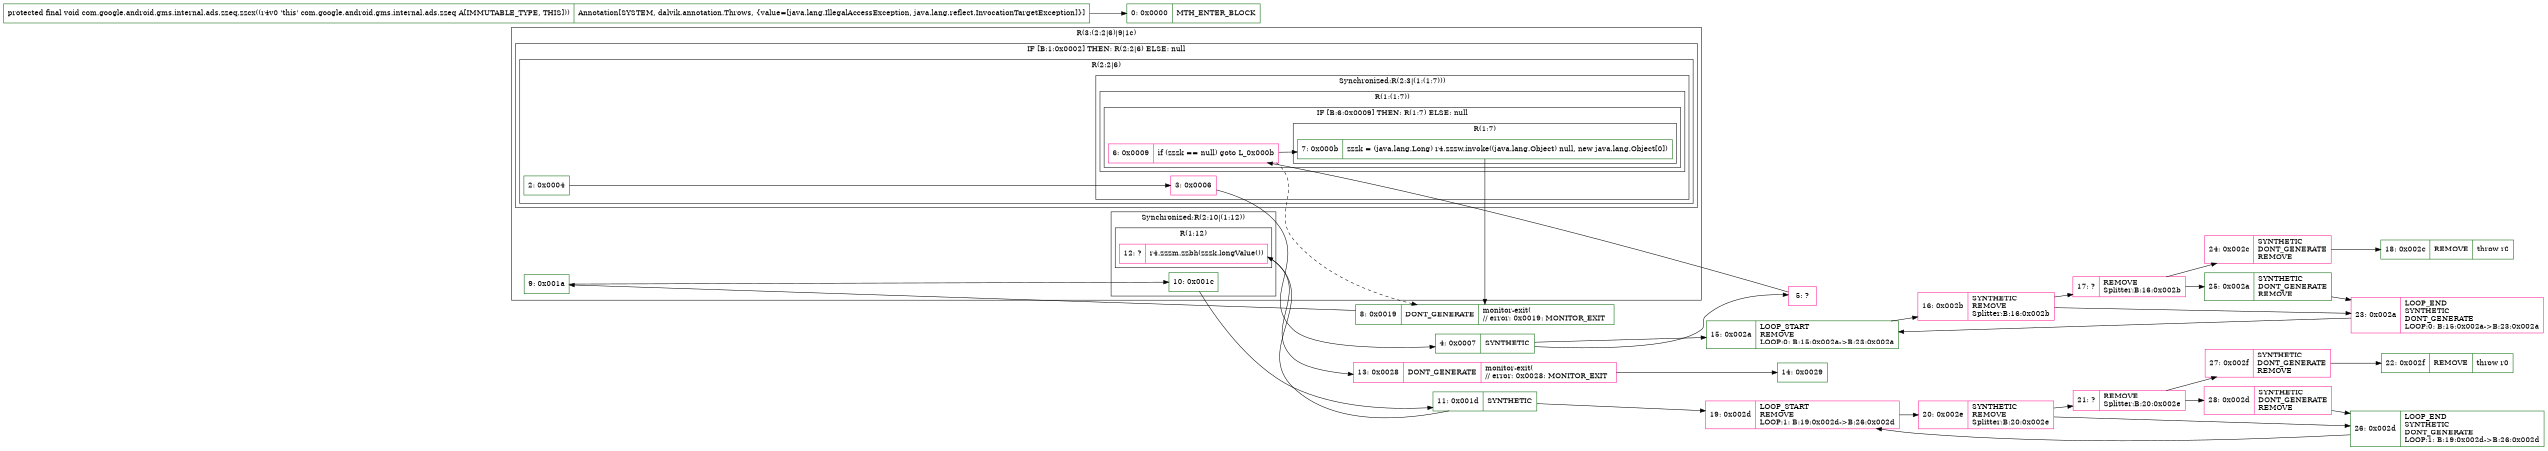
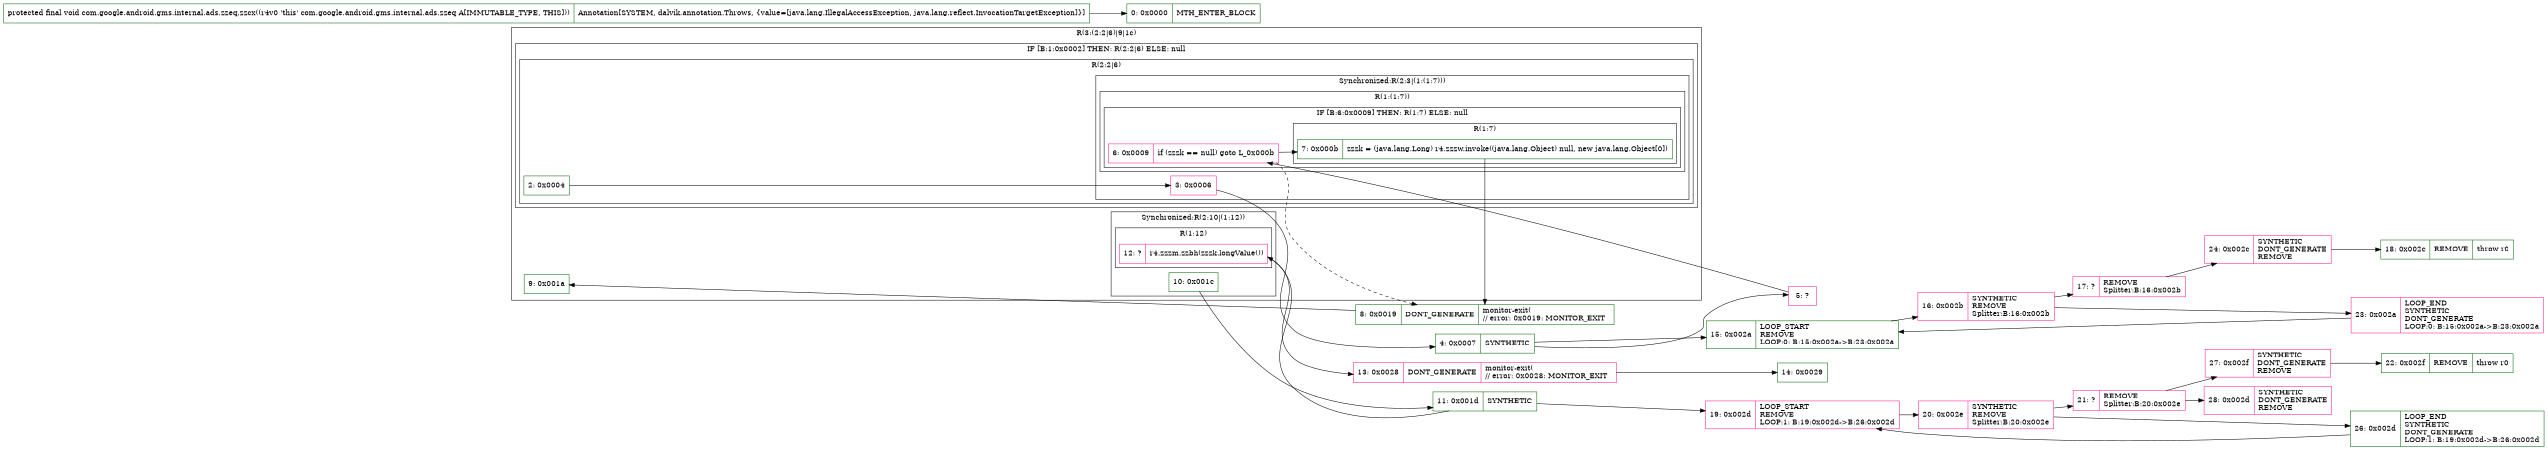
edge "9: 0x001a" -> "10: 0x001c": removed
node "25: 0x002a": removed
edge "28: 0x002d" -> "26: 0x002d": removed
